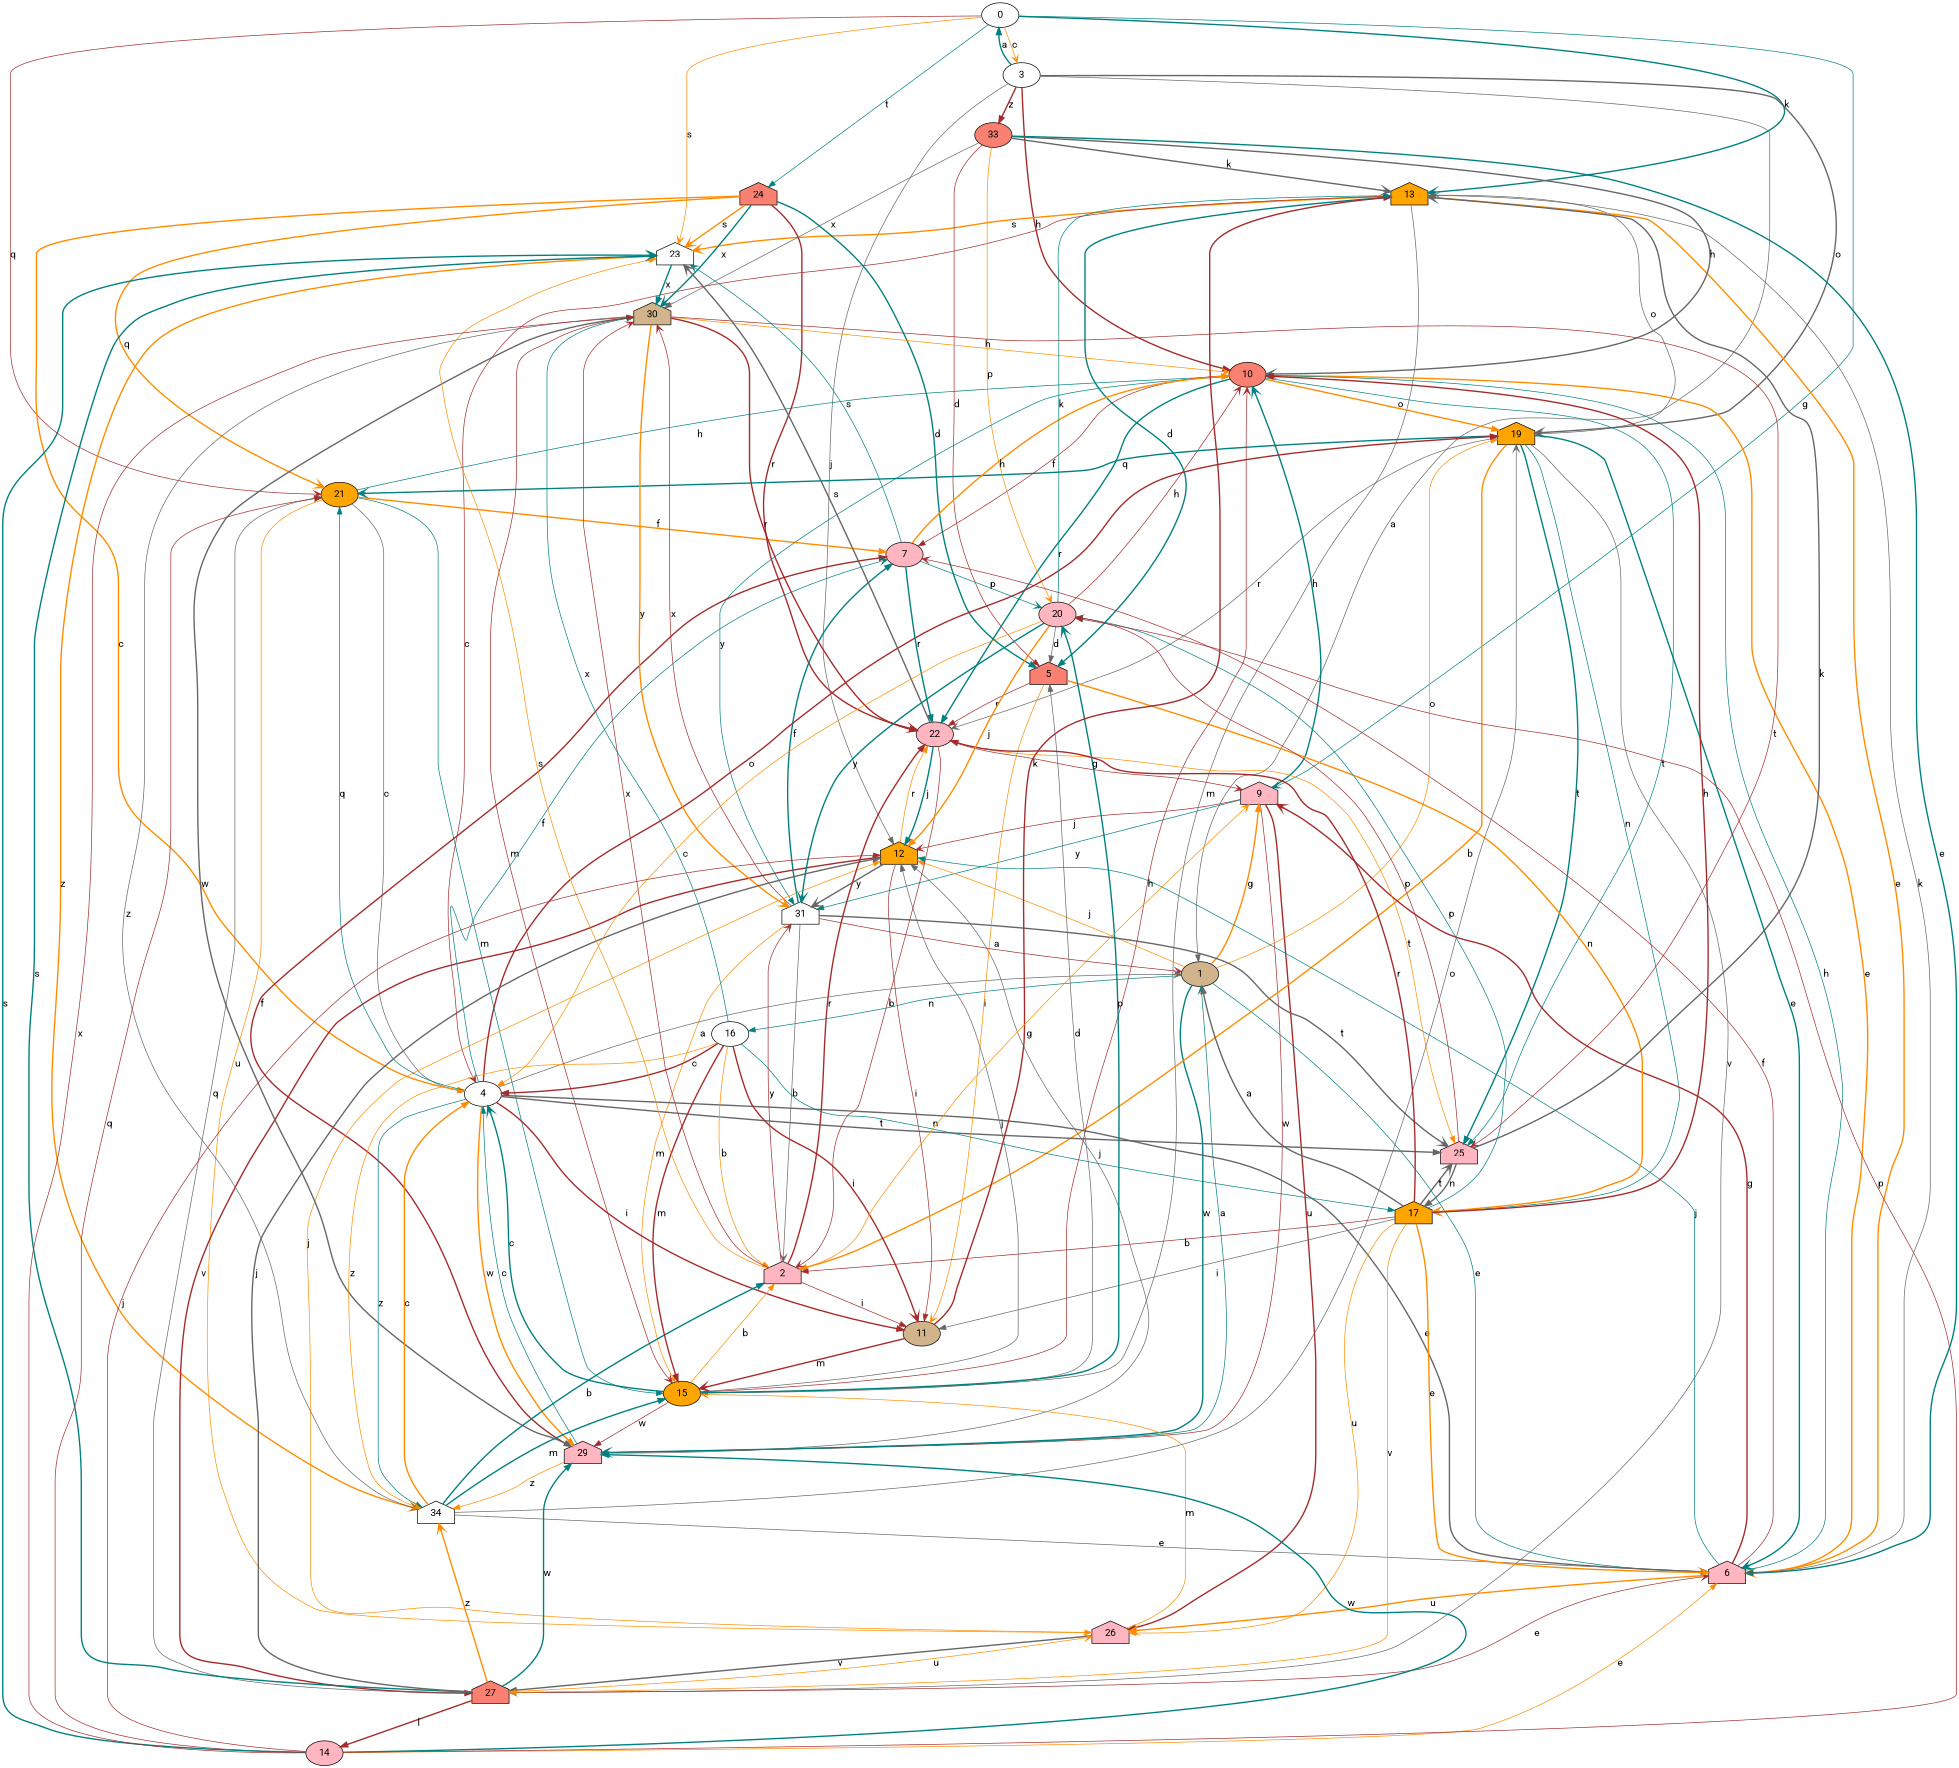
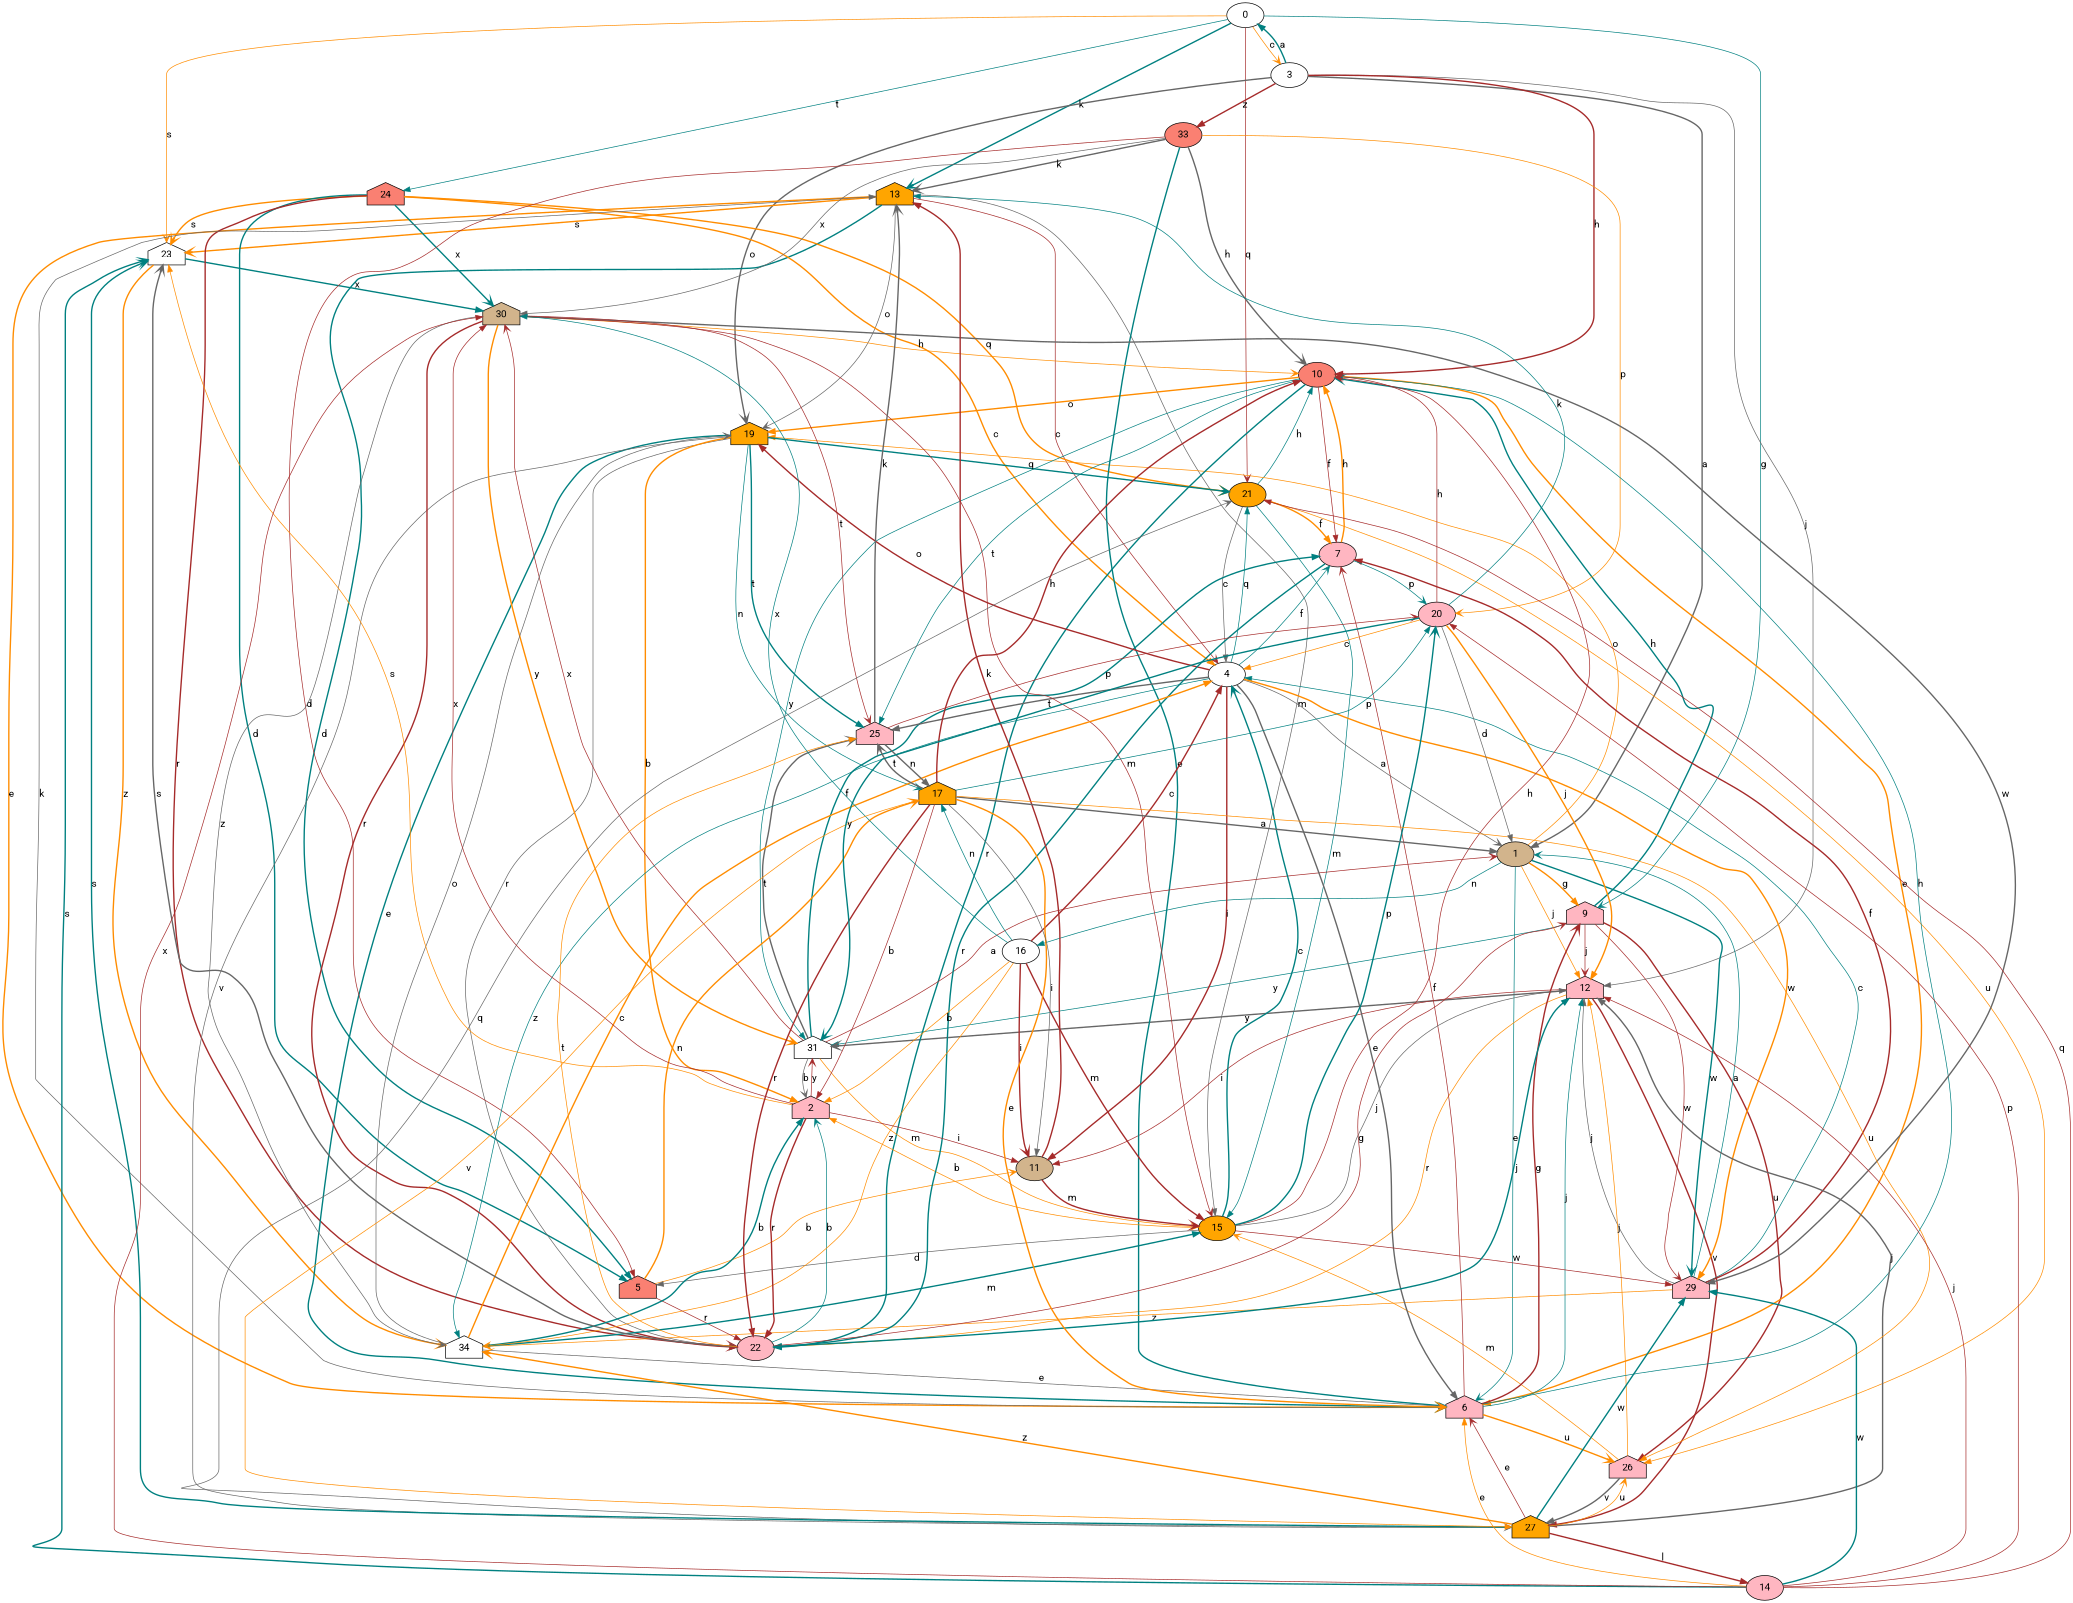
edge "3" -> "1": style solid -> bold
edge "7" -> "23": removed, label "s"
edge "20" -> "5": now "20" -> "1"
edge "2" -> "30": arrowhead vee -> normal
node "12": fillcolor orange -> lightpink
edge "5" -> "11": label "i" -> "b"
edge "22" -> "2": color brown -> teal
edge "2" -> "9": removed, label "g"
node "27": fillcolor salmon -> orange
